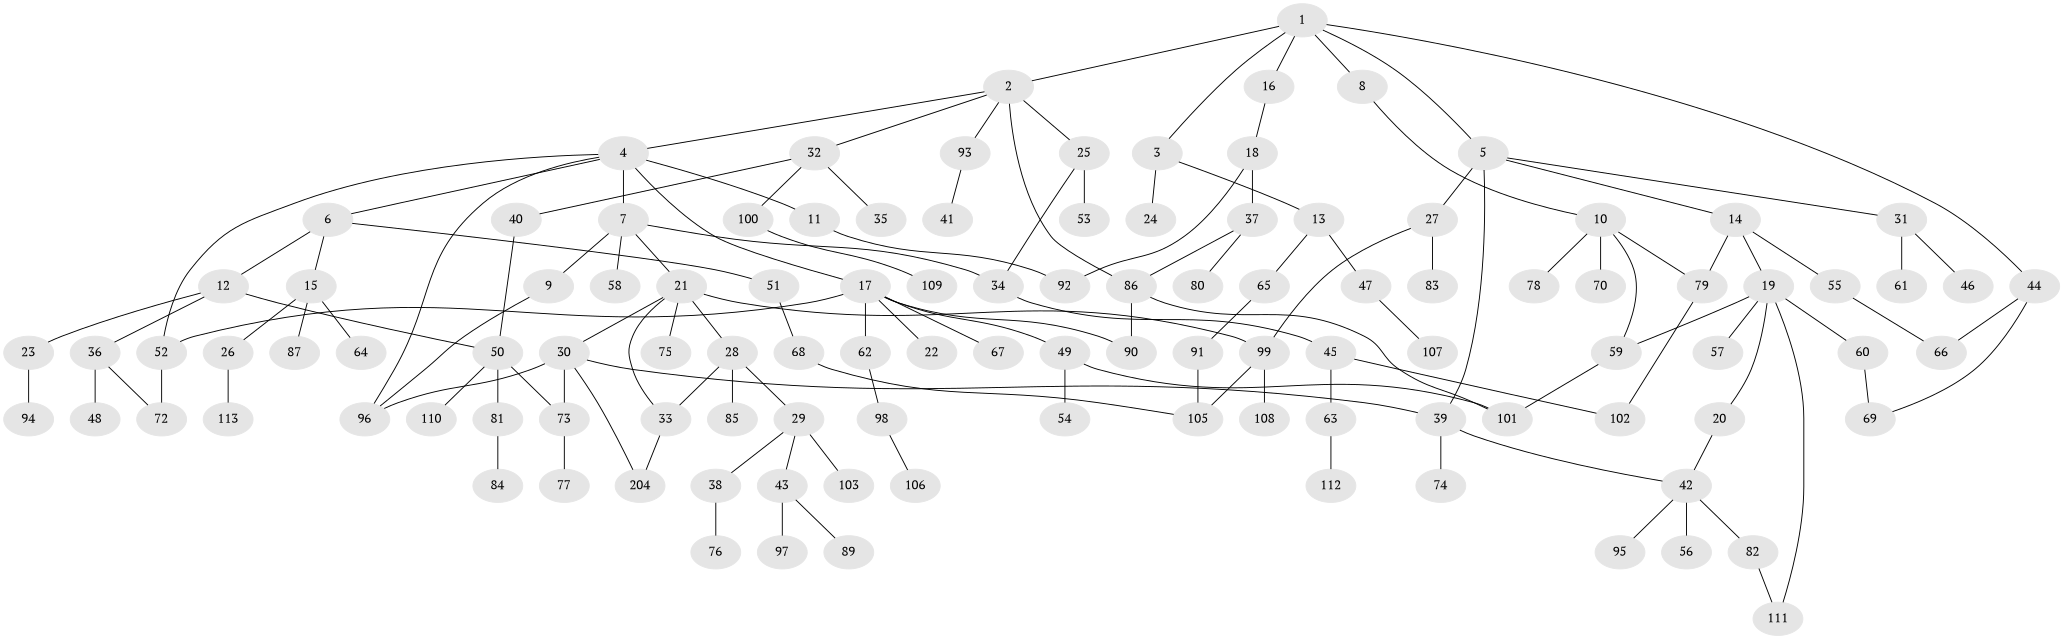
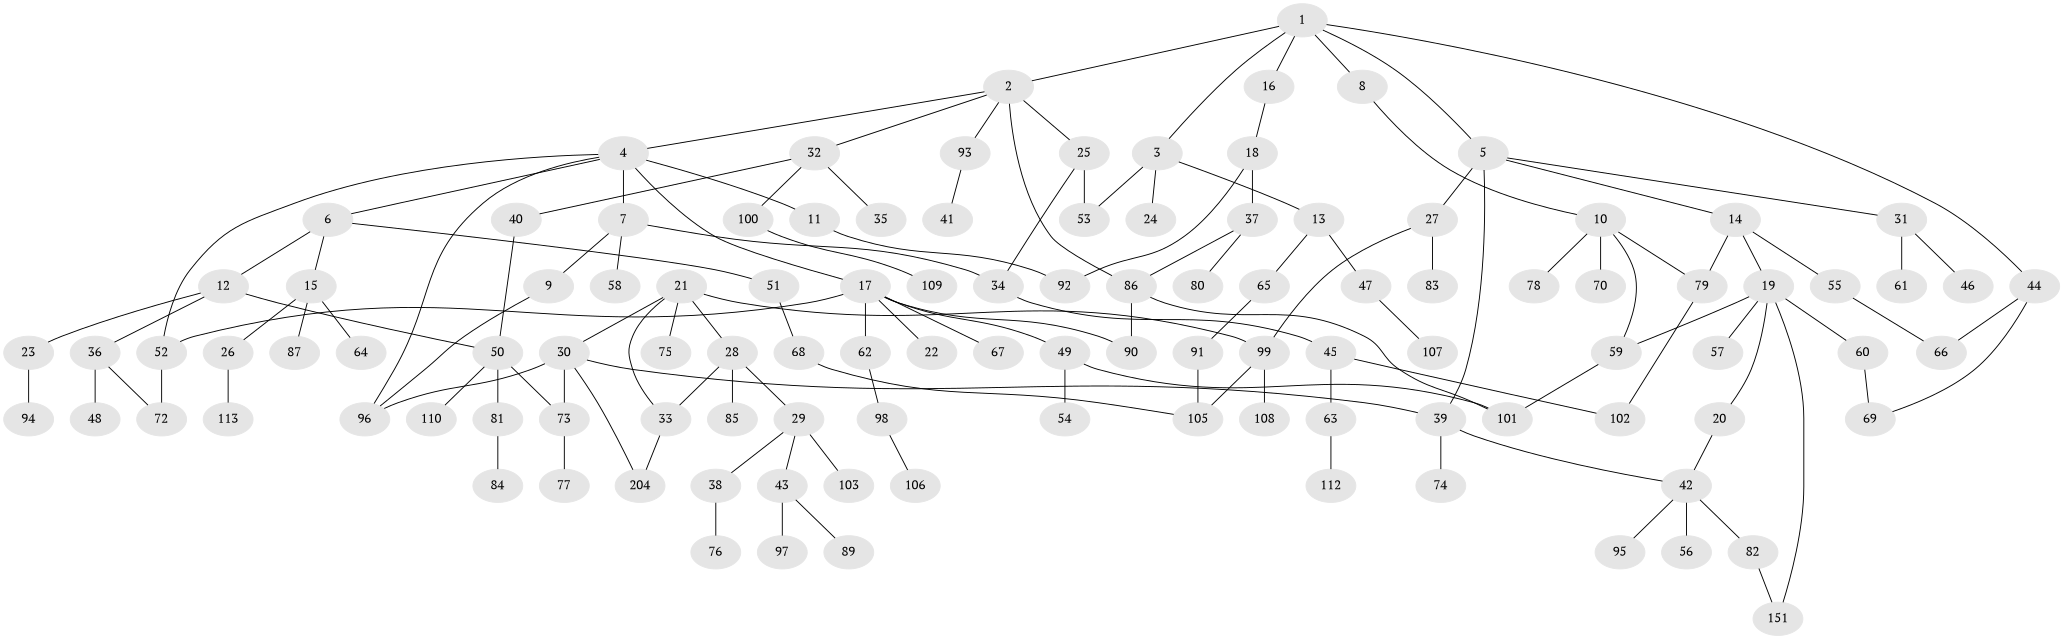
edge "3" -- "53": added
edge "7" -- "21": removed
node "111": label "111" -> "151"
